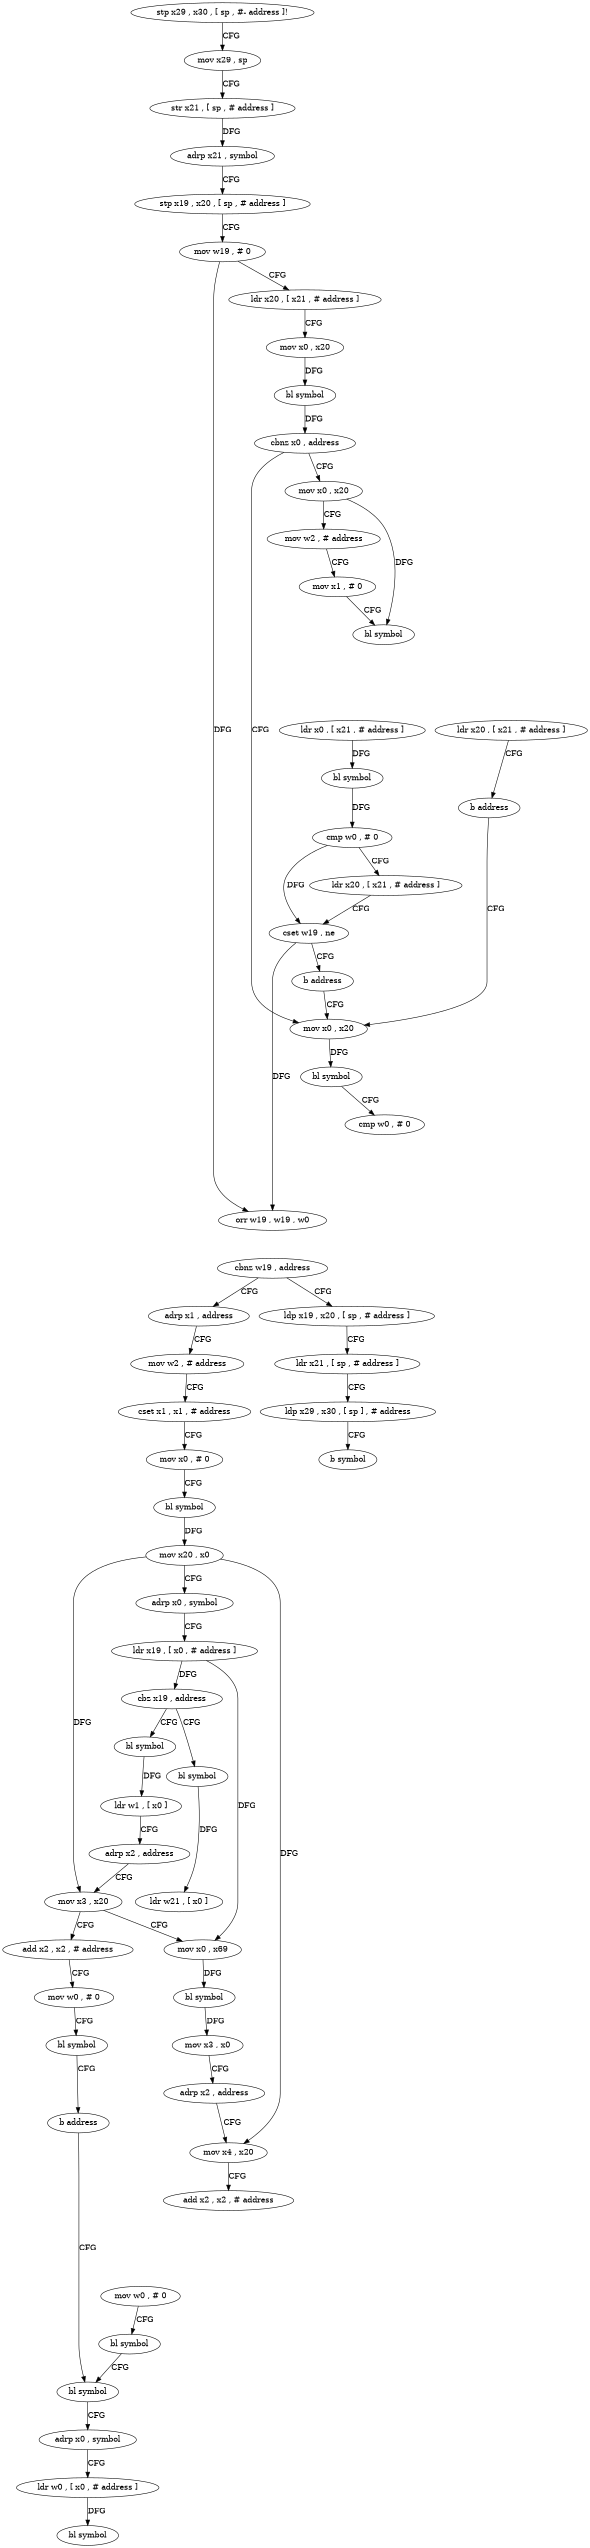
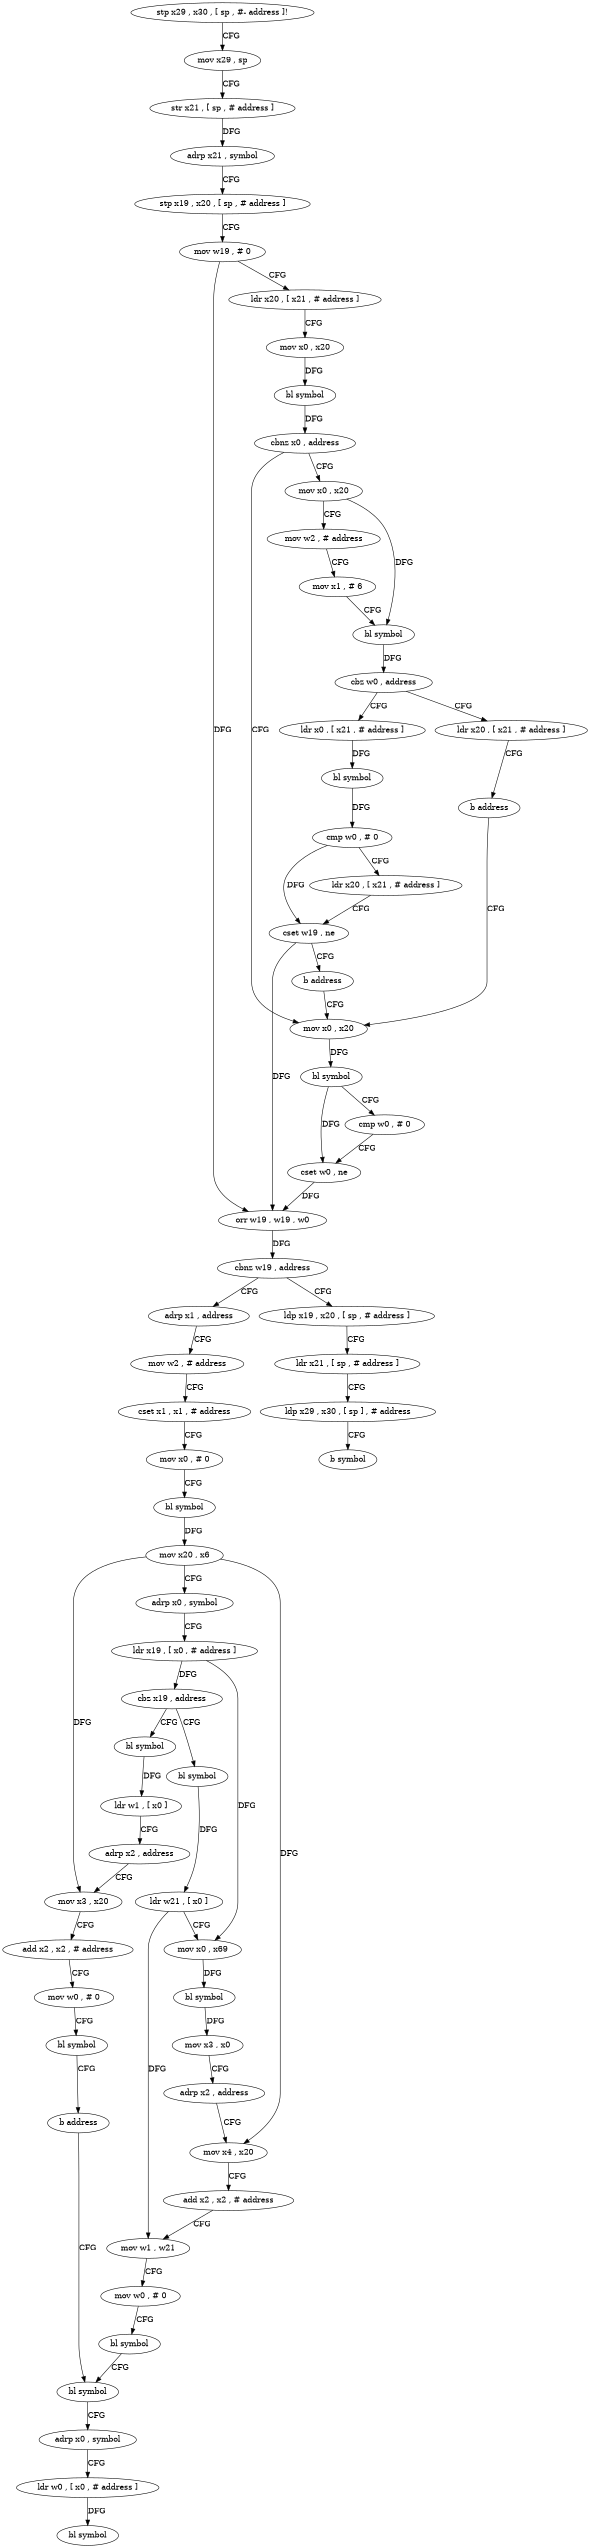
node "mov x1 , # 0": label "mov x1 , # 0" -> "mov x1 , # 6"
node "cbz w0 , address": added
node "cset w0 , ne": added
edge "orr w19 , w19 , w0" -> "cbnz w19 , address": added, label "DFG"
node "mov x20 , x0": label "mov x20 , x0" -> "mov x20 , x6"
edge "mov x3 , x20" -> "mov x0 , x69": now "ldr w21 , [ x0 ]" -> "mov x0 , x69"
node "mov w1 , w21": added
